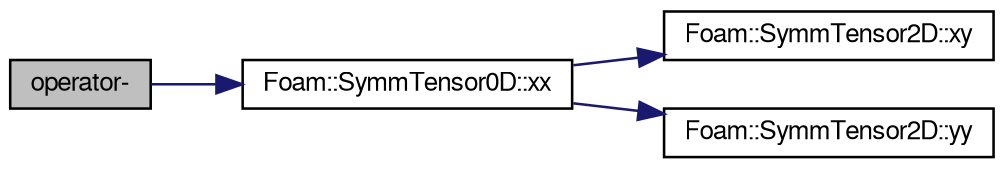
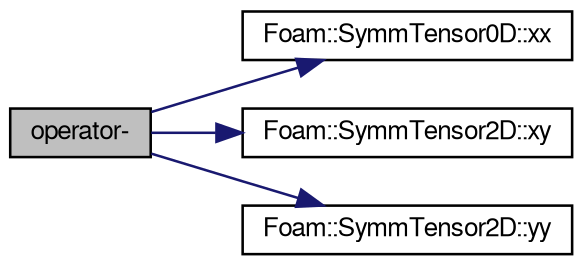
edge "Foam::SymmTensor0D::xx" -> "Foam::SymmTensor2D::xy": now "operator-" -> "Foam::SymmTensor2D::xy"
edge "Foam::SymmTensor0D::xx" -> "Foam::SymmTensor2D::yy": now "operator-" -> "Foam::SymmTensor2D::yy"
